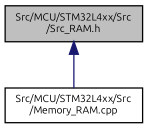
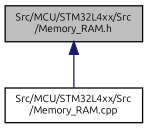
node "Src/MCU/STM32L4xx/Src /Src_RAM.h": label "Src/MCU/STM32L4xx/Src /Src_RAM.h" -> "Src/MCU/STM32L4xx/Src /Memory_RAM.h"
